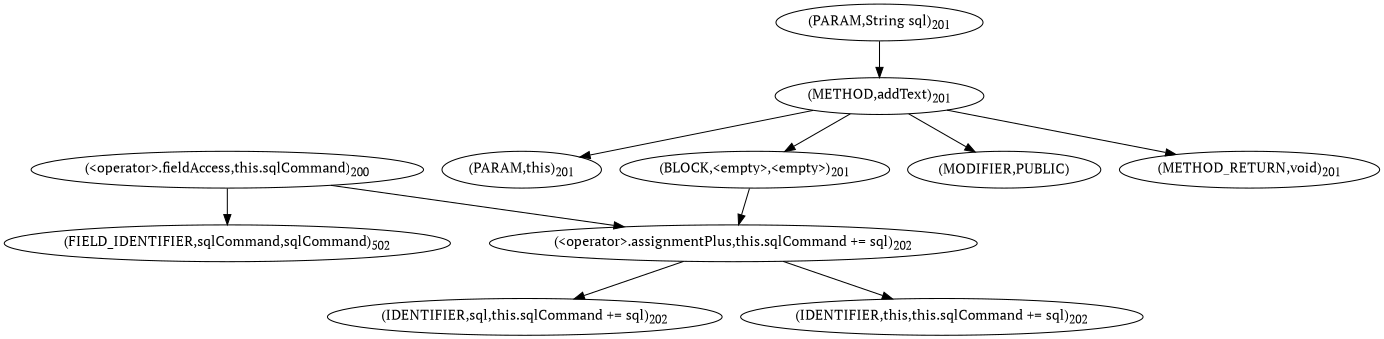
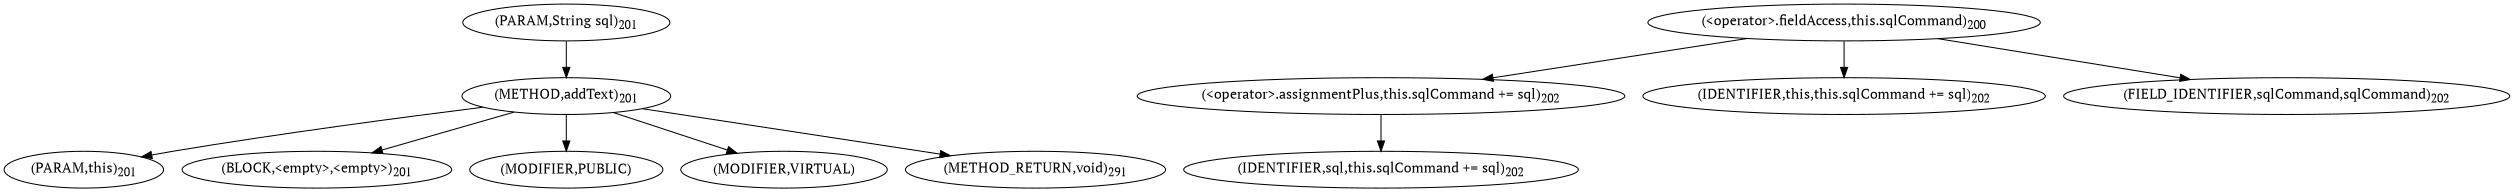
node "(METHOD_RETURN,void)": text "201" -> "291"
node "(MODIFIER,VIRTUAL)": added
edge "(BLOCK,<empty>,<empty>)" -> "(<operator>.assignmentPlus,this.sqlCommand += sql)": removed
node "(FIELD_IDENTIFIER,sqlCommand,sqlCommand)": text "502" -> "202"
edge "(<operator>.assignmentPlus,this.sqlCommand += sql)" -> "(IDENTIFIER,this,this.sqlCommand += sql)": now "(<operator>.fieldAccess,this.sqlCommand)" -> "(IDENTIFIER,this,this.sqlCommand += sql)"
